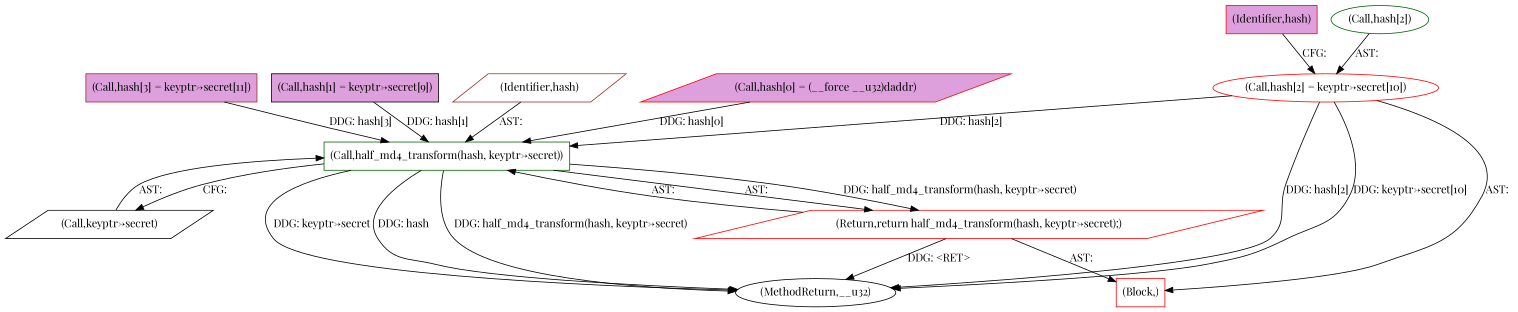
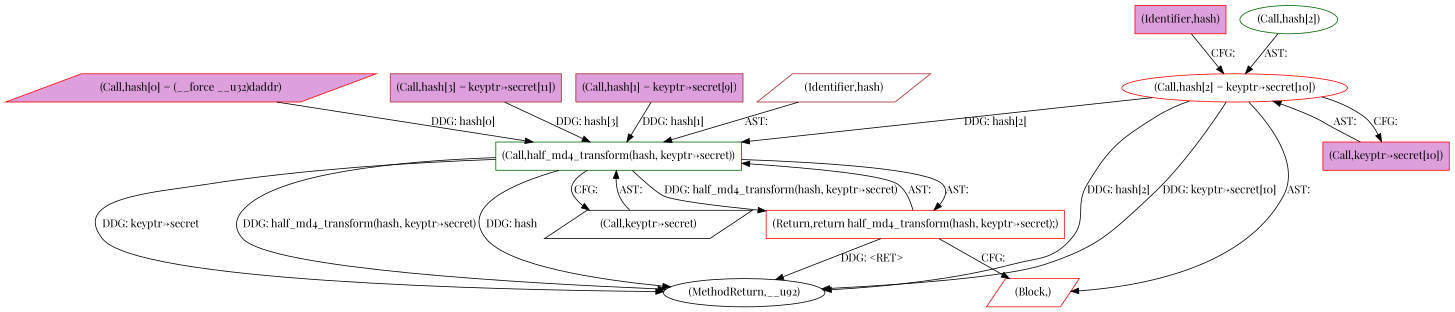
node "(Call,hash[1] = keyptr->secret[9])": color black -> brown
node "(Call,keyptr->secret[10])": added
node "(Return,return half_md4_transform(hash, keyptr->secret);)": shape parallelogram -> box
edge "(Return,return half_md4_transform(hash, keyptr->secret);)" -> "(Block,)": label "AST: " -> "CFG: "
node "(MethodReturn,__u32)": label "(MethodReturn,__u32)" -> "(MethodReturn,__u92)"
node "(Block,)": shape box -> parallelogram
